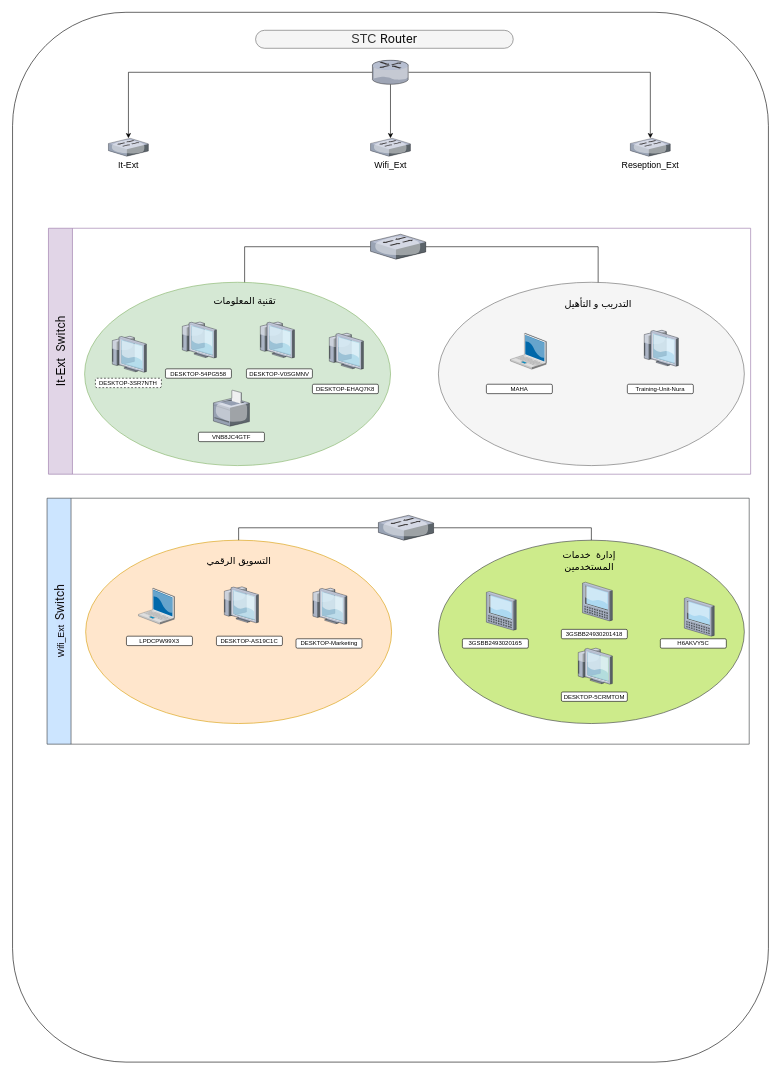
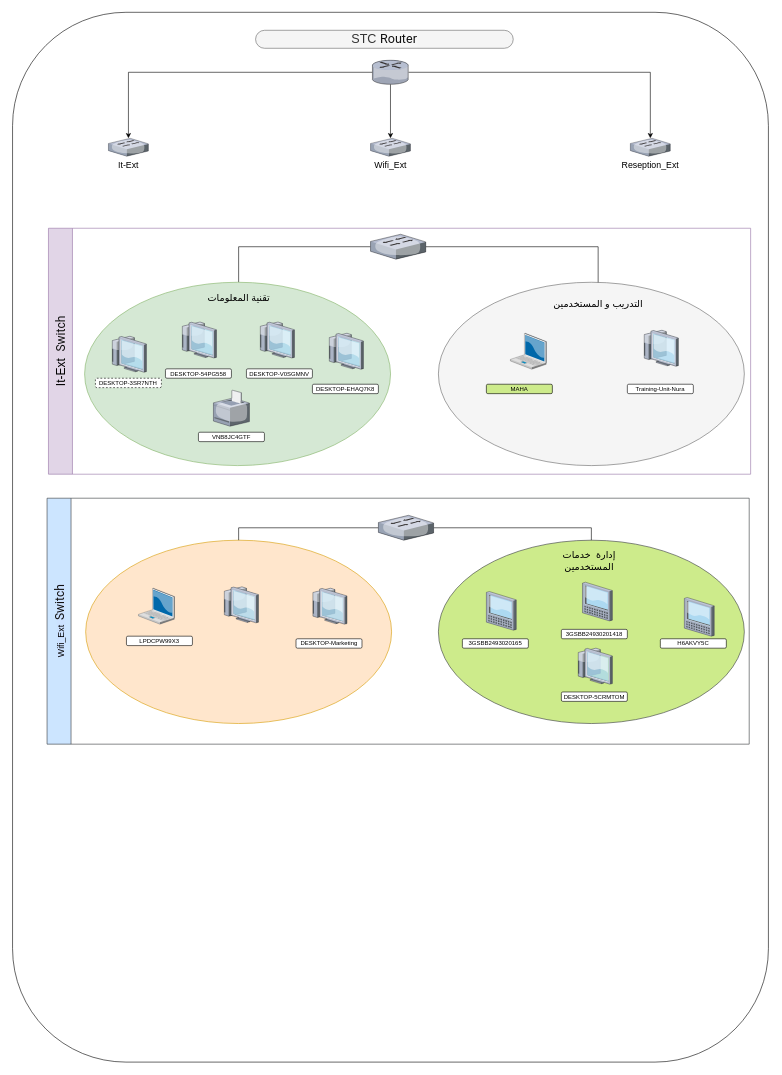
node "تقنية المعلومات": moved (245, 300) -> (239, 297)
node "التدريب و التأهيل": label "التدريب و التأهيل" -> "التدريب و المستخدمين"
node "MAHA": fillcolor #ffffff -> #cdeb8b
node "التسويق الرقمي": removed
node "DESKTOP-AS19C1C": removed
